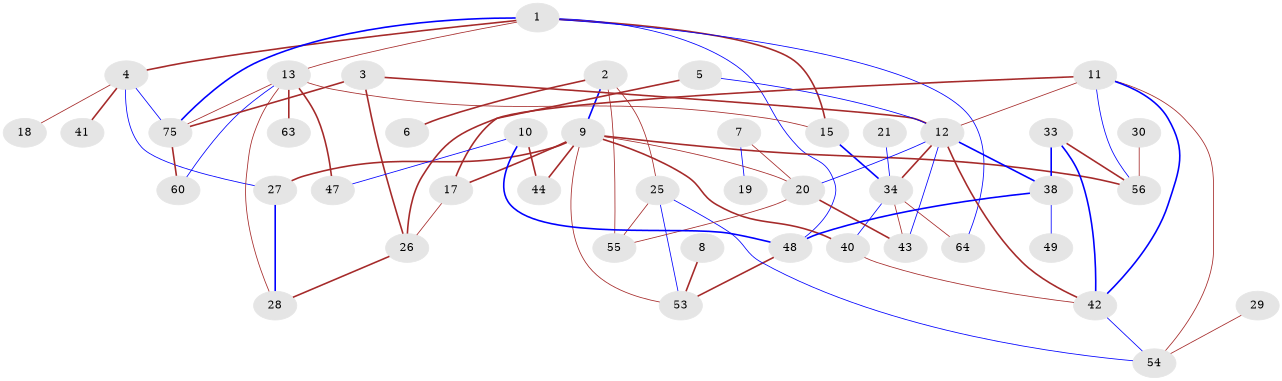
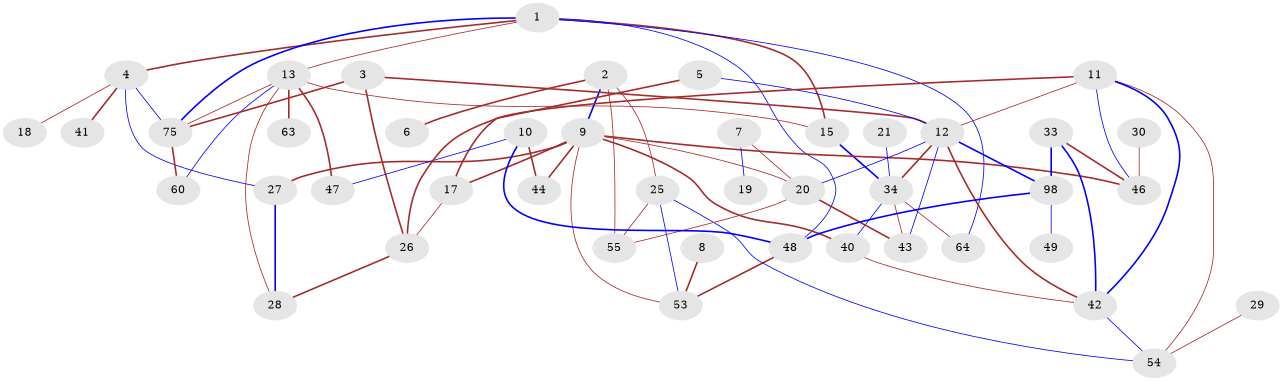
node "38": label "38" -> "98"
node "56": label "56" -> "46"
